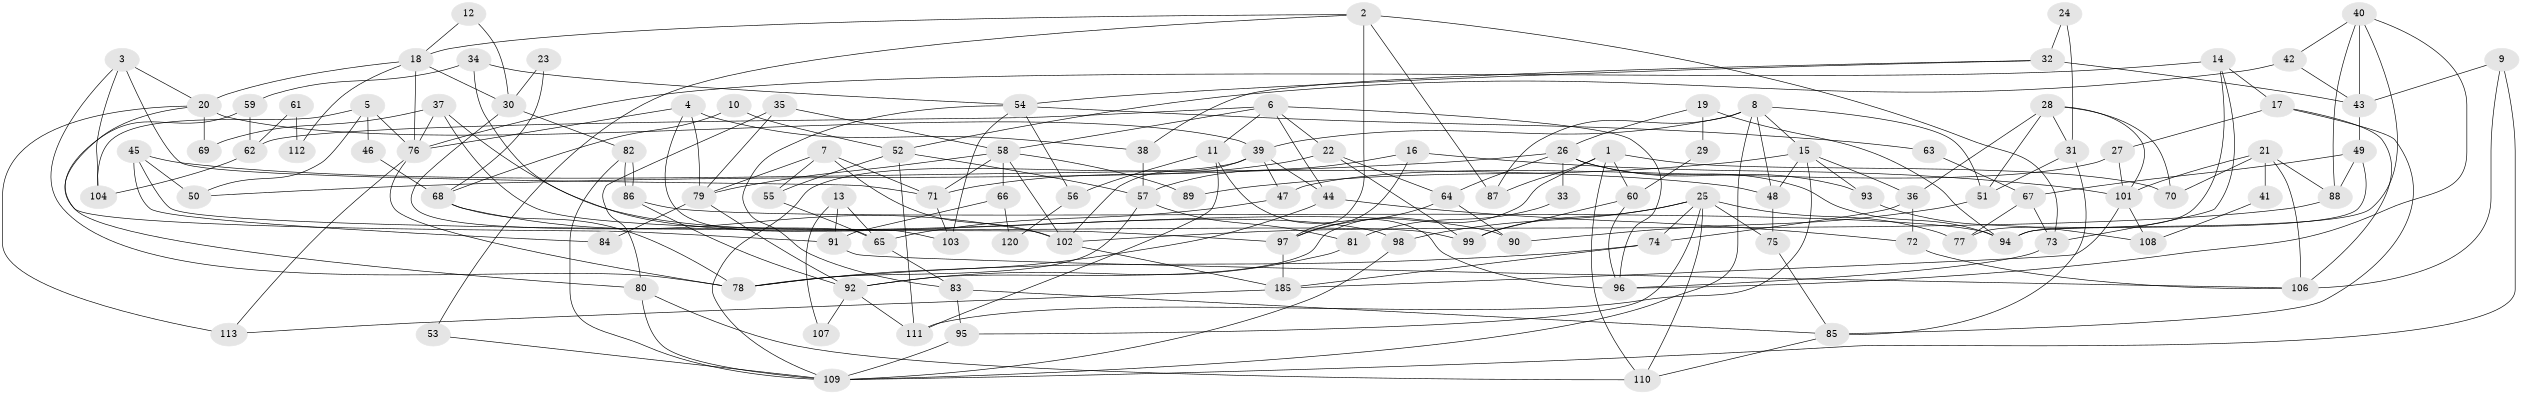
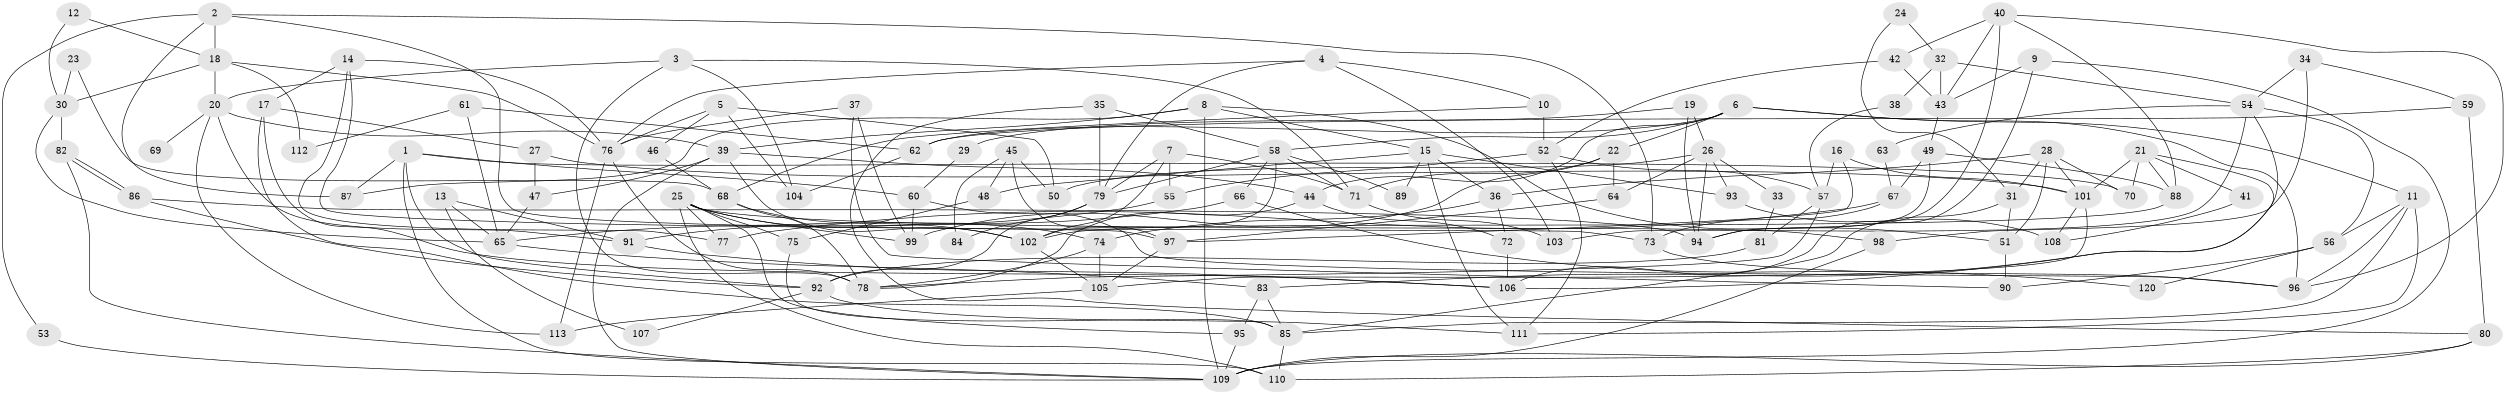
edge "37" -- "69": removed
edge "4" -- "38": now "4" -- "10"
edge "8" -- "48": removed
edge "61" -- "65": added
edge "64" -- "90": now "56" -- "90"
node "185": label "185" -> "105"
edge "11" -- "85": added
